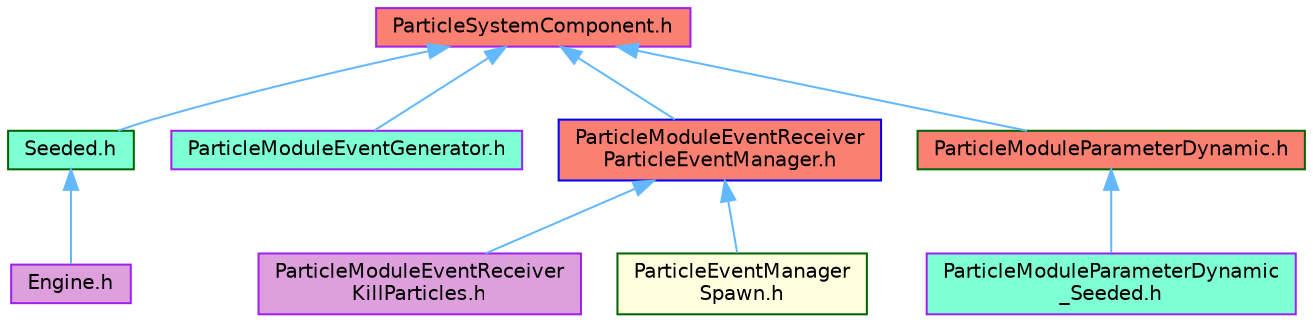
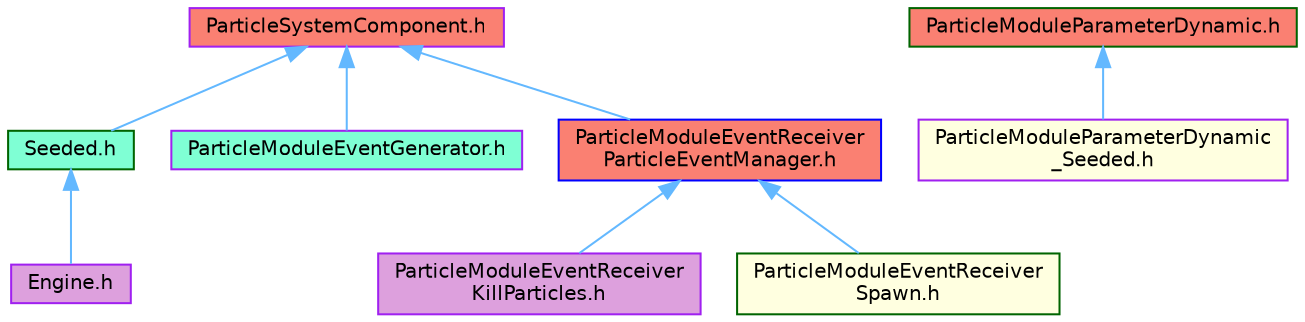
edge "ParticleModuleParameterDynamic.h" -> "ParticleSystemComponent.h": removed
node "ParticleEventManager Spawn.h": label "ParticleEventManager Spawn.h" -> "ParticleModuleEventReceiver Spawn.h"
node "ParticleModuleParameterDynamic _Seeded.h": fillcolor aquamarine -> lightyellow
